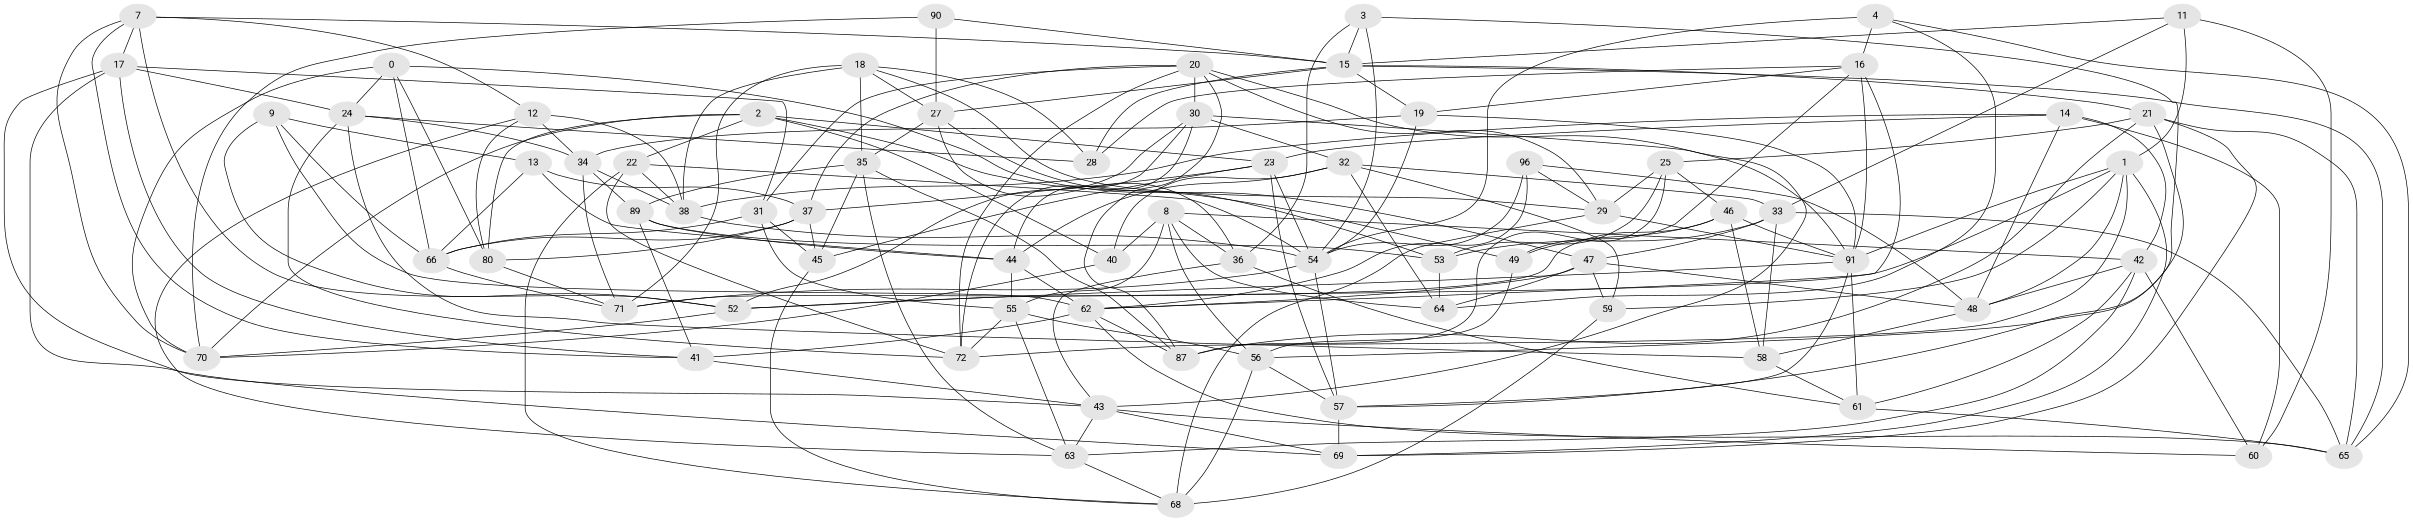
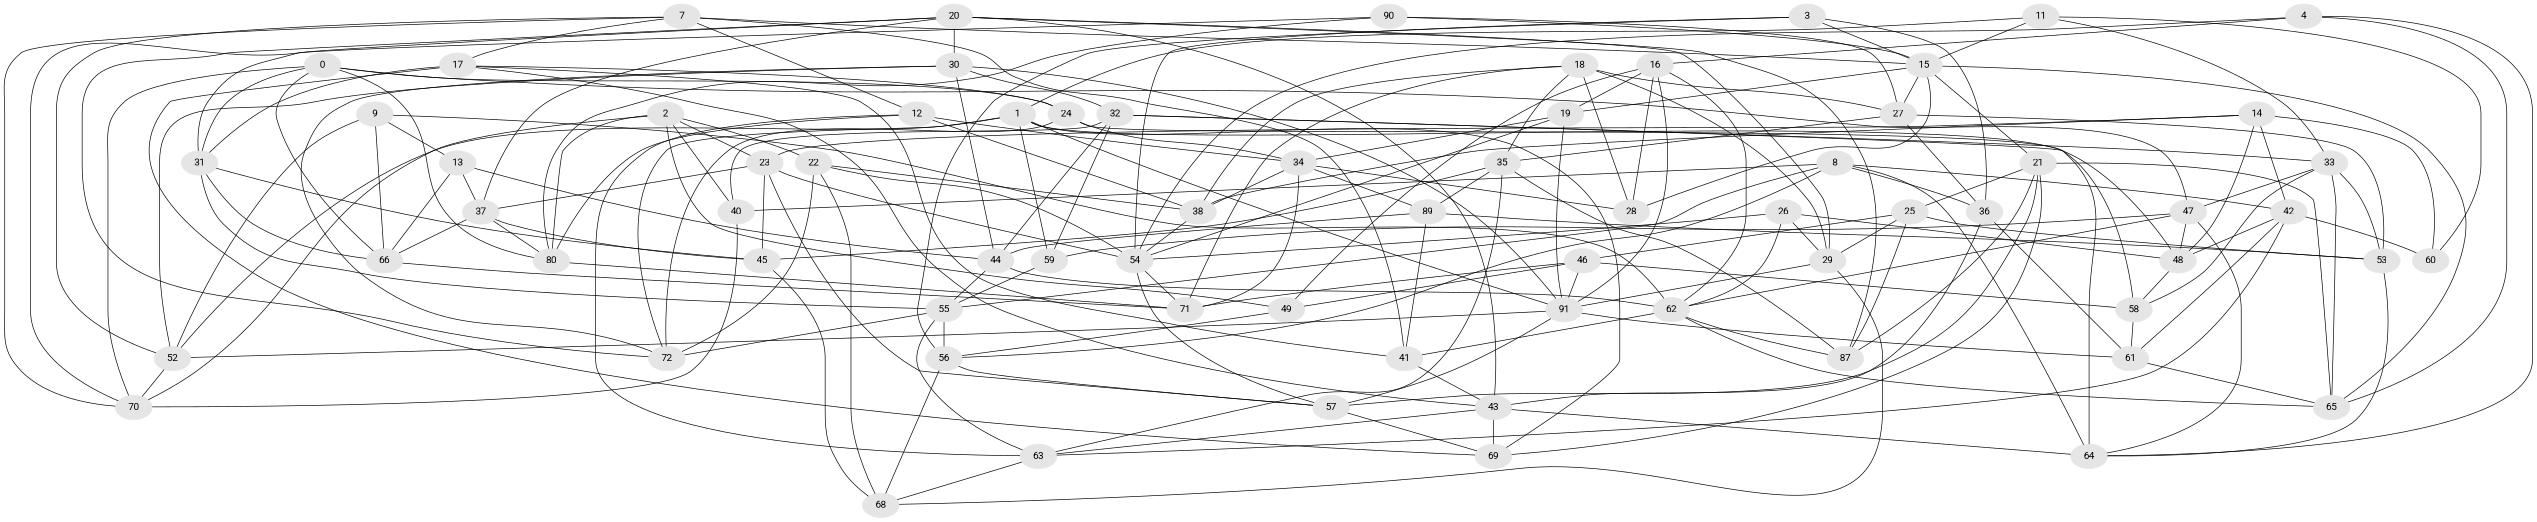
edge "90" -- "80": added
edge "0" -- "31": added
edge "24" -- "28": now "34" -- "28"
node "96": label "96" -> "26"
edge "43" -- "60": now "43" -- "64"
edge "59" -- "68": now "59" -- "55"
